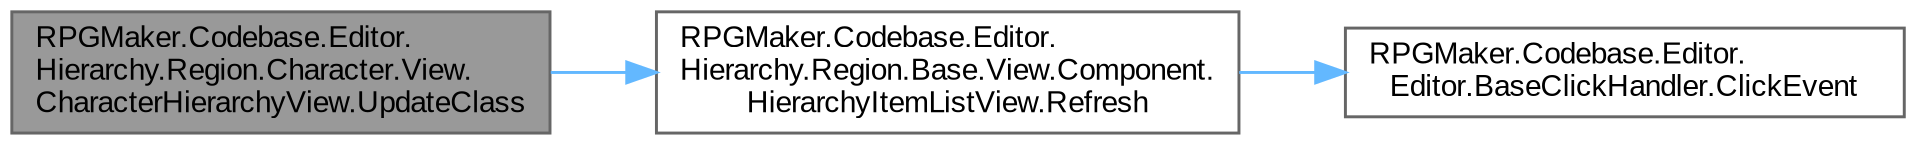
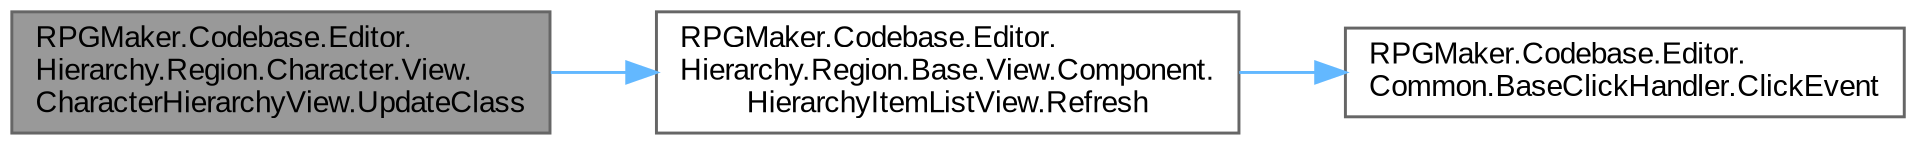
node "RPGMaker.Codebase.Editor. Editor.BaseClickHandler.ClickEvent": label "RPGMaker.Codebase.Editor. Editor.BaseClickHandler.ClickEvent" -> "RPGMaker.Codebase.Editor. Common.BaseClickHandler.ClickEvent"
